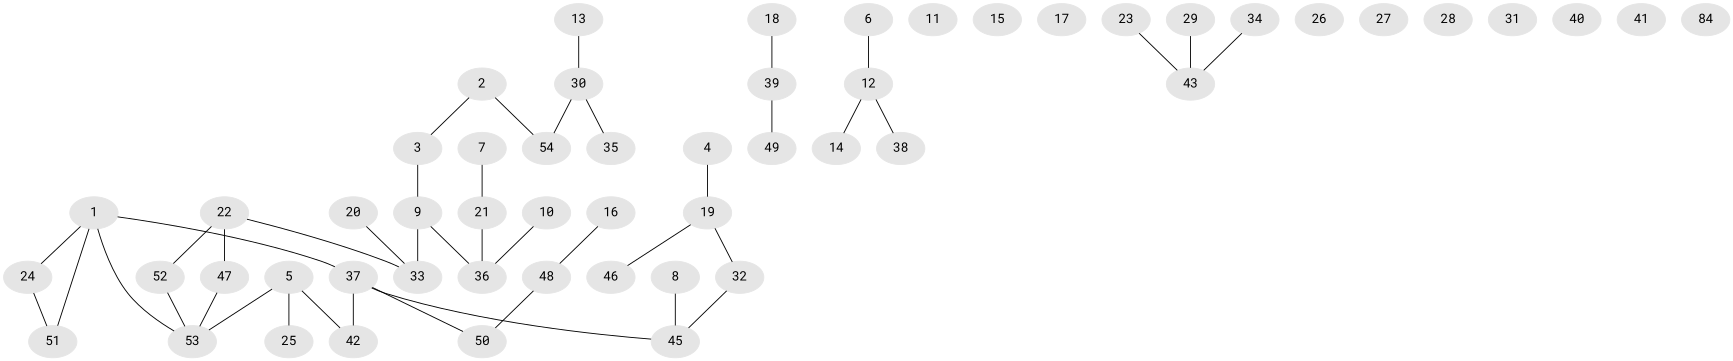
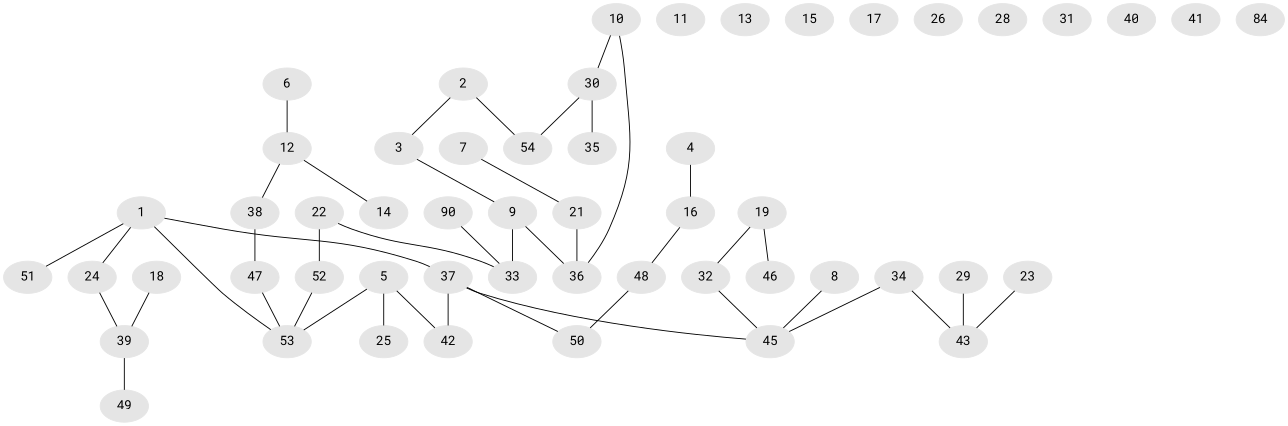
node "27": removed
edge "13" -- "30": now "10" -- "30"
edge "4" -- "19": now "4" -- "16"
node "20": label "20" -> "90"
edge "22" -- "47": now "38" -- "47"
edge "34" -- "45": added
edge "24" -- "51": now "24" -- "39"
